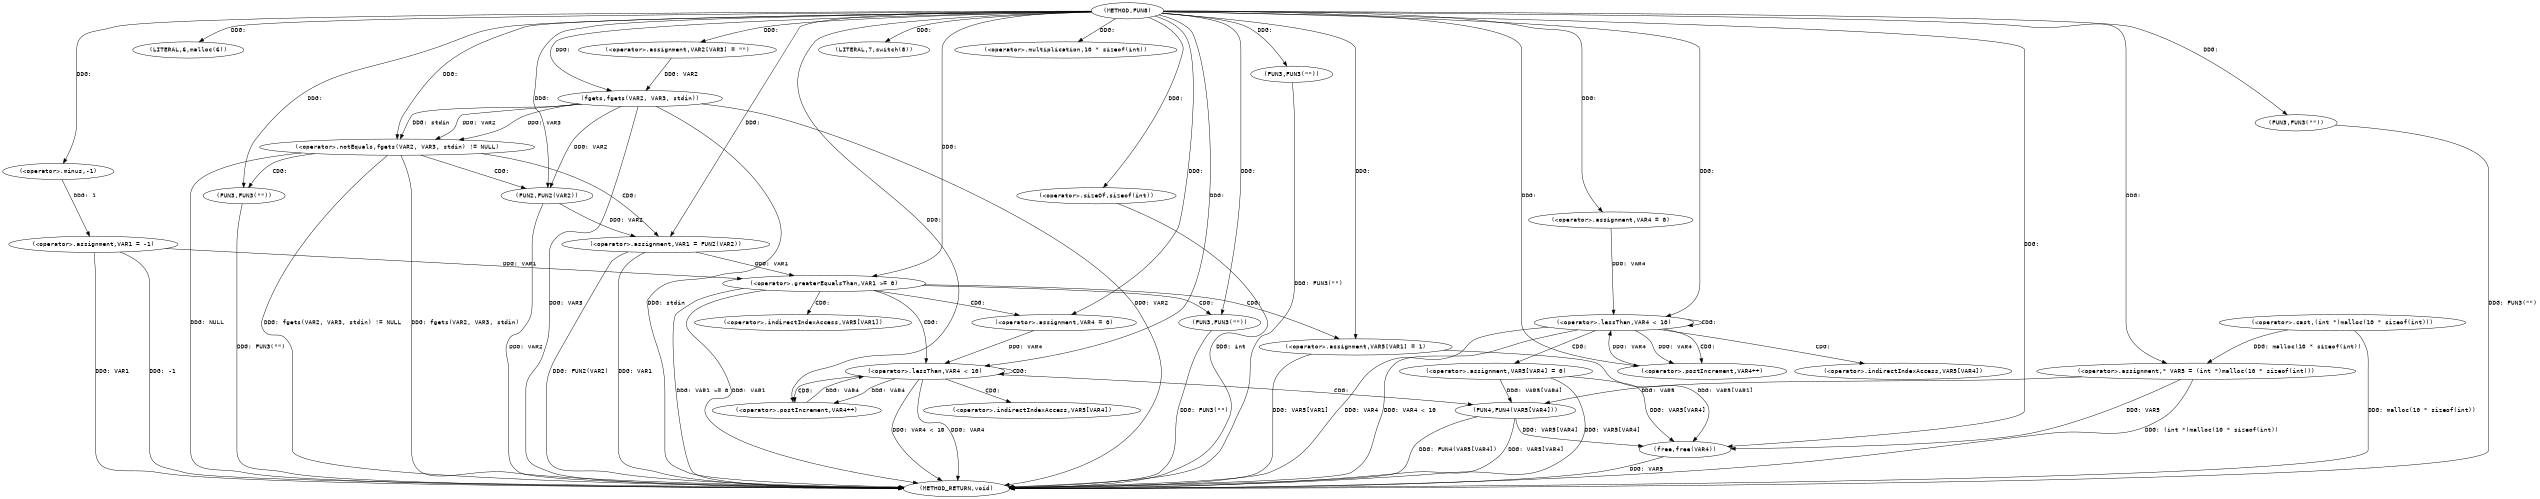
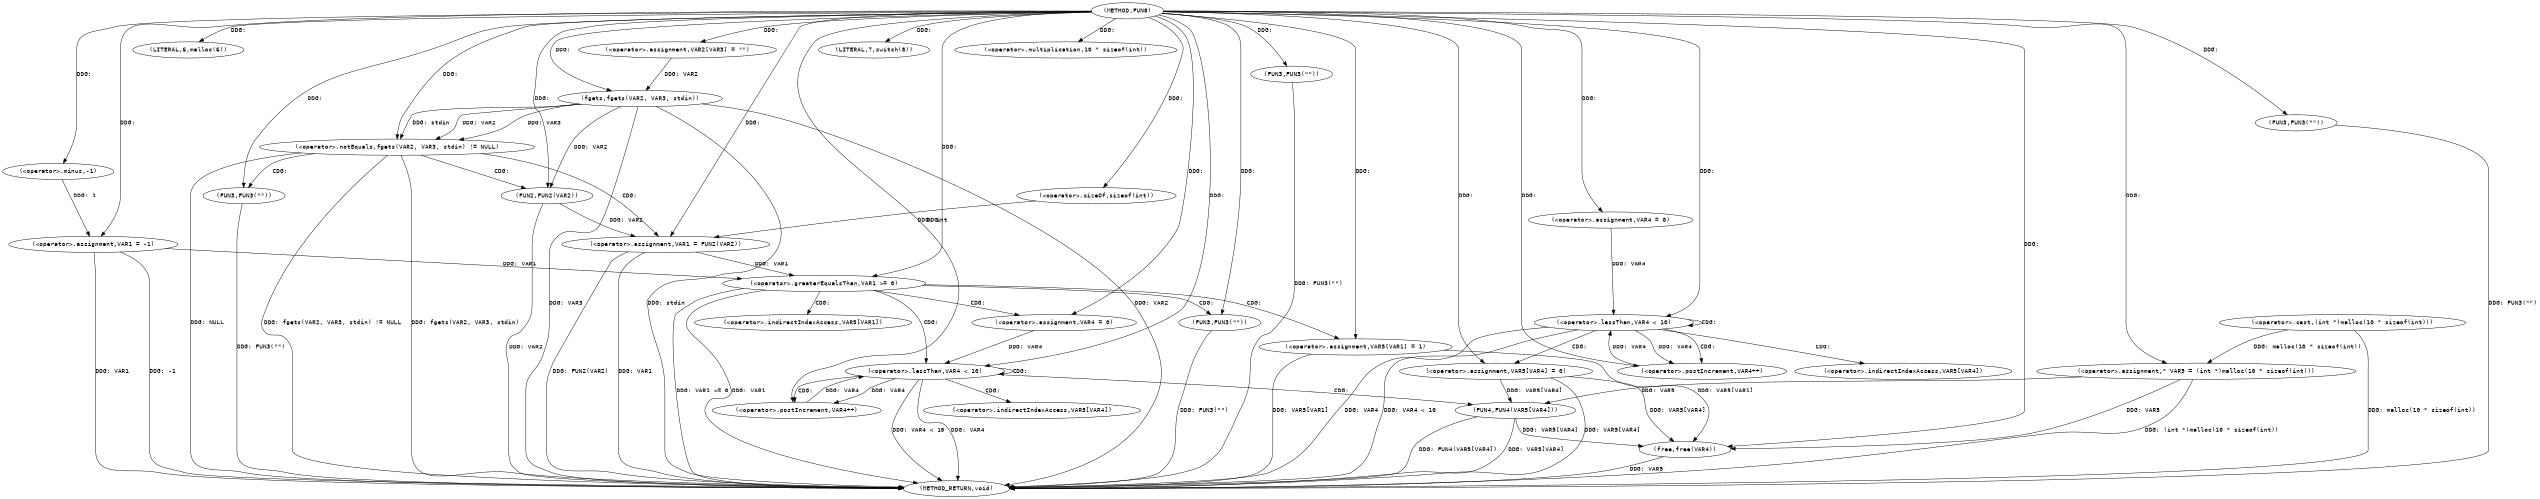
edge "(METHOD,FUN8)" -> "(<operator>.assignment,VAR1 = -1)": added, label "DDG:"
edge "(METHOD,FUN8)" -> "(<operator>.assignment,VAR5[VAR4] = 0)": added, label "DDG:"
edge "(<operator>.sizeOf,sizeof(int))" -> "(METHOD_RETURN,void)": now "(<operator>.sizeOf,sizeof(int))" -> "(<operator>.assignment,VAR1 = FUN2(VAR2))"
